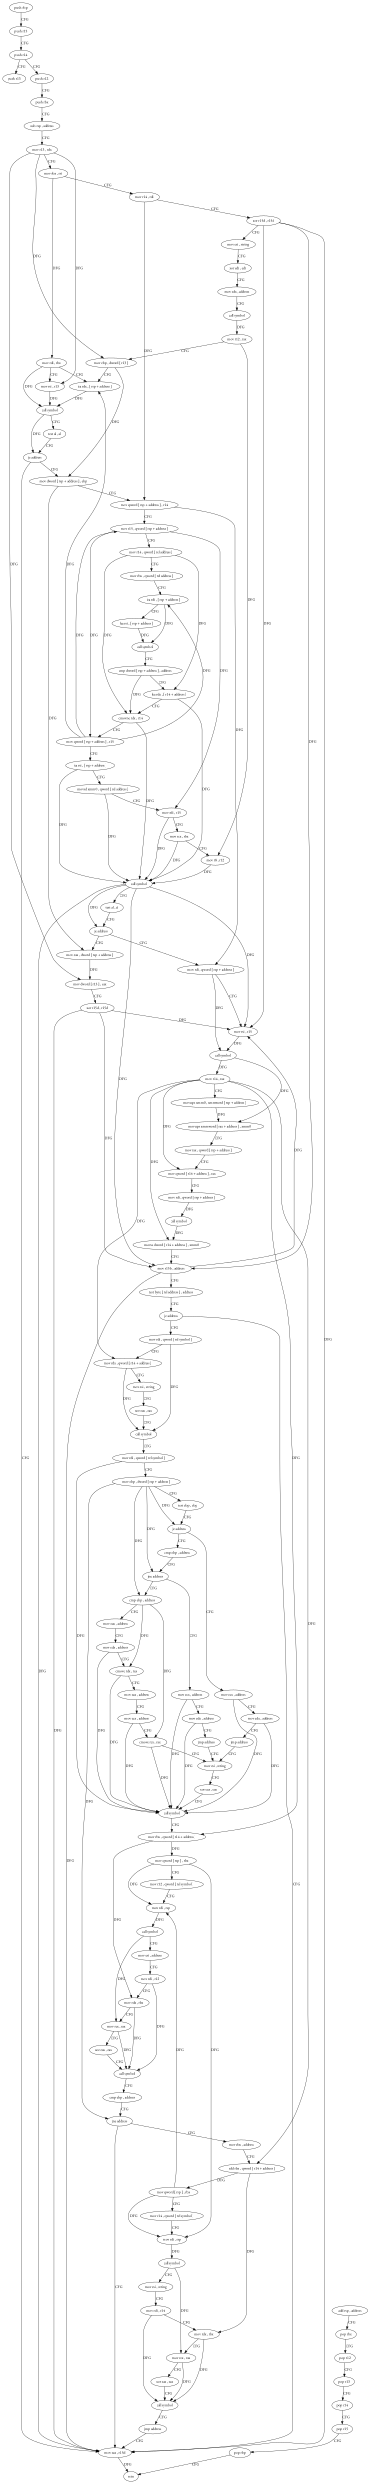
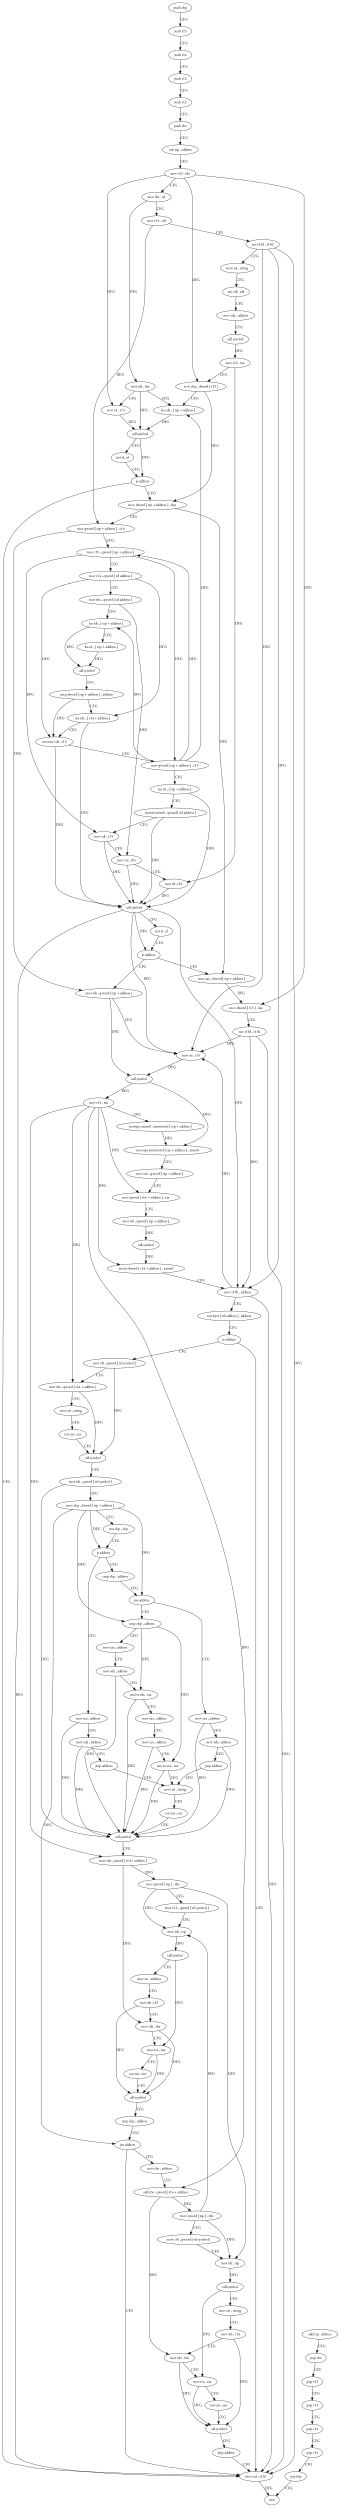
edge "push r14" -> "push r12": now "push r13" -> "push r12"
edge "mov rbx , qword [ rel address ]" -> "mov rcx , rbx": added, label "DFG"
